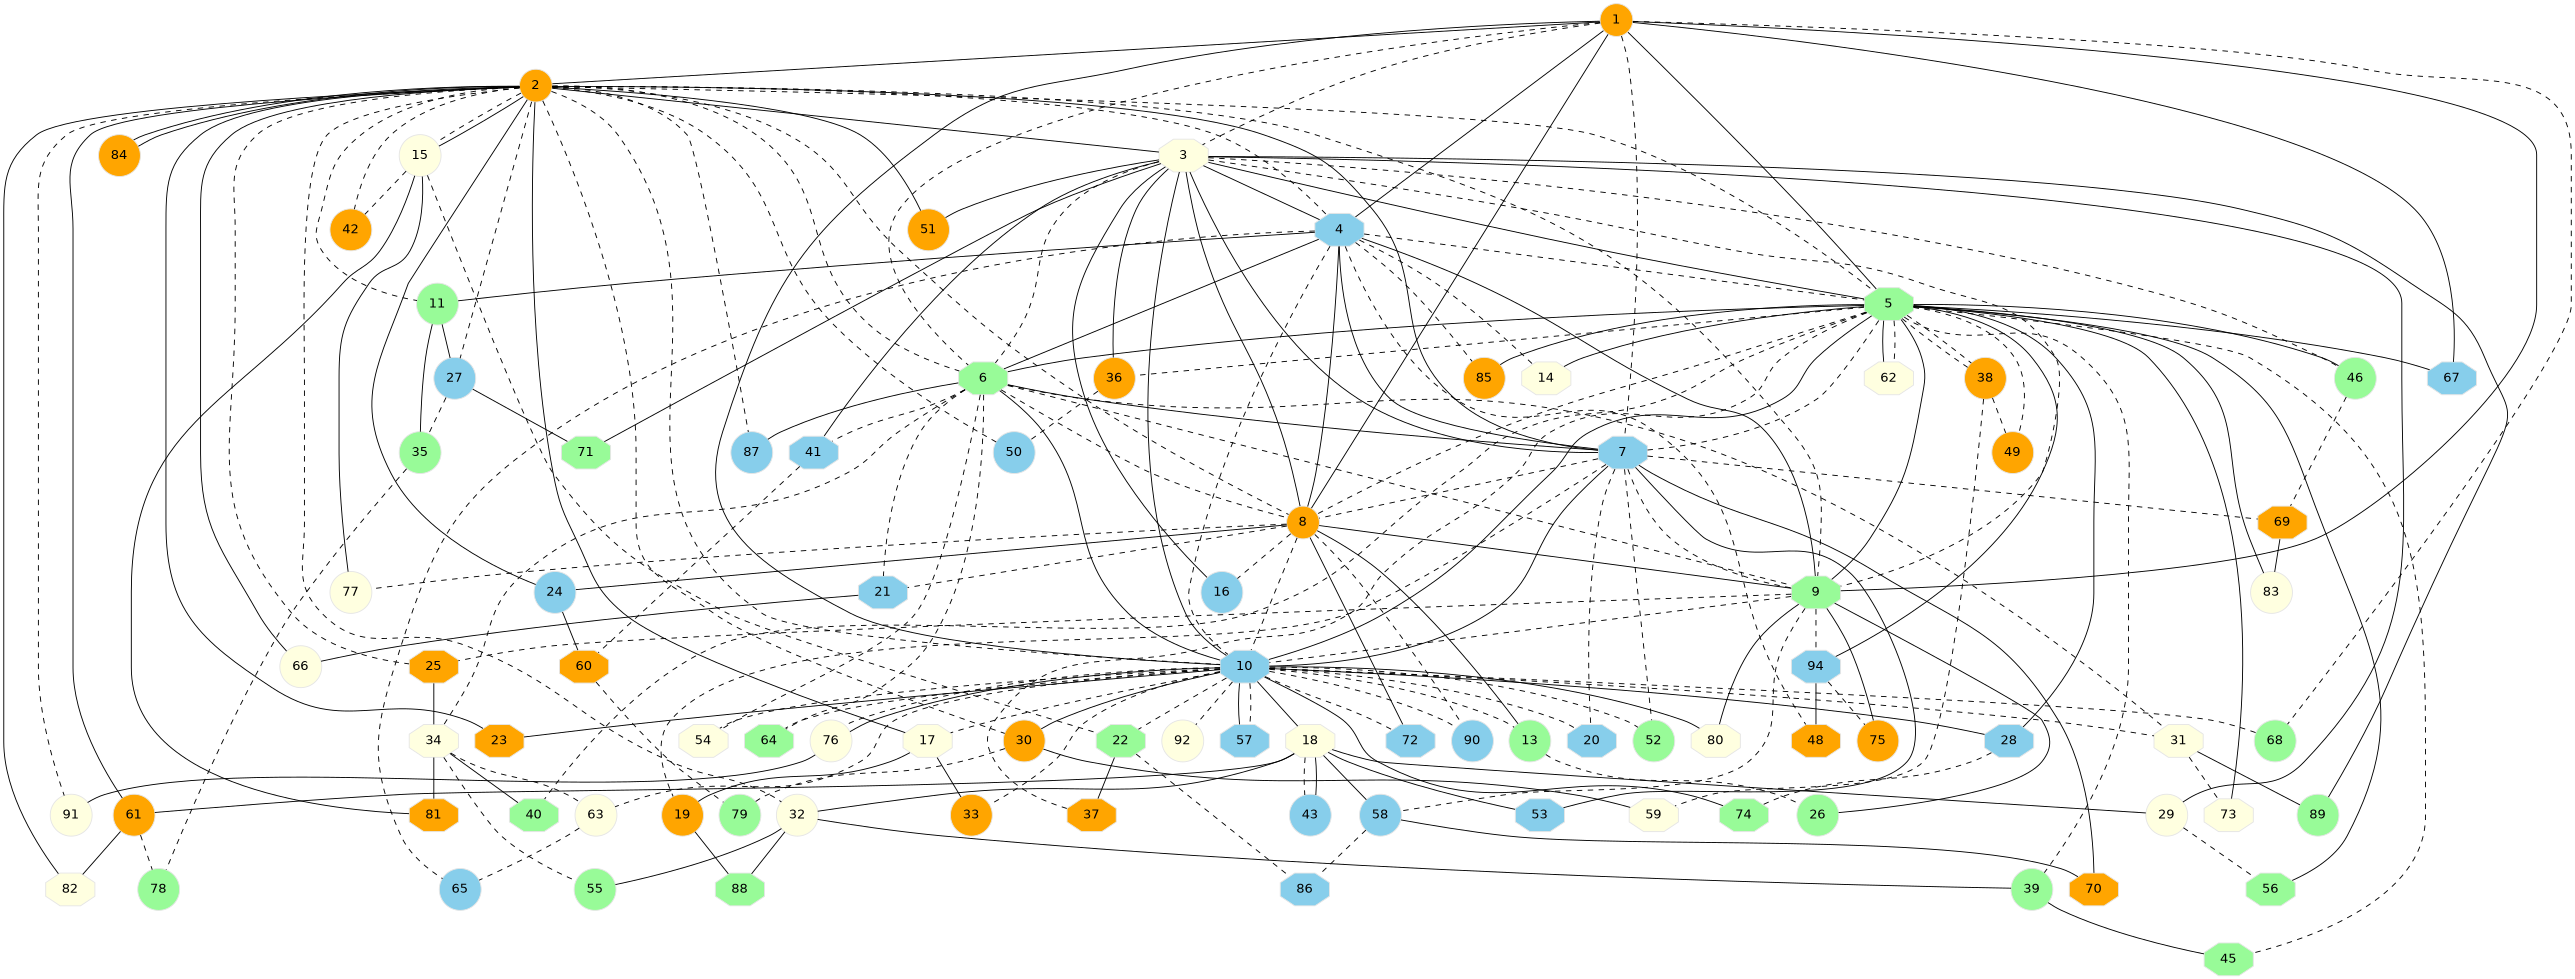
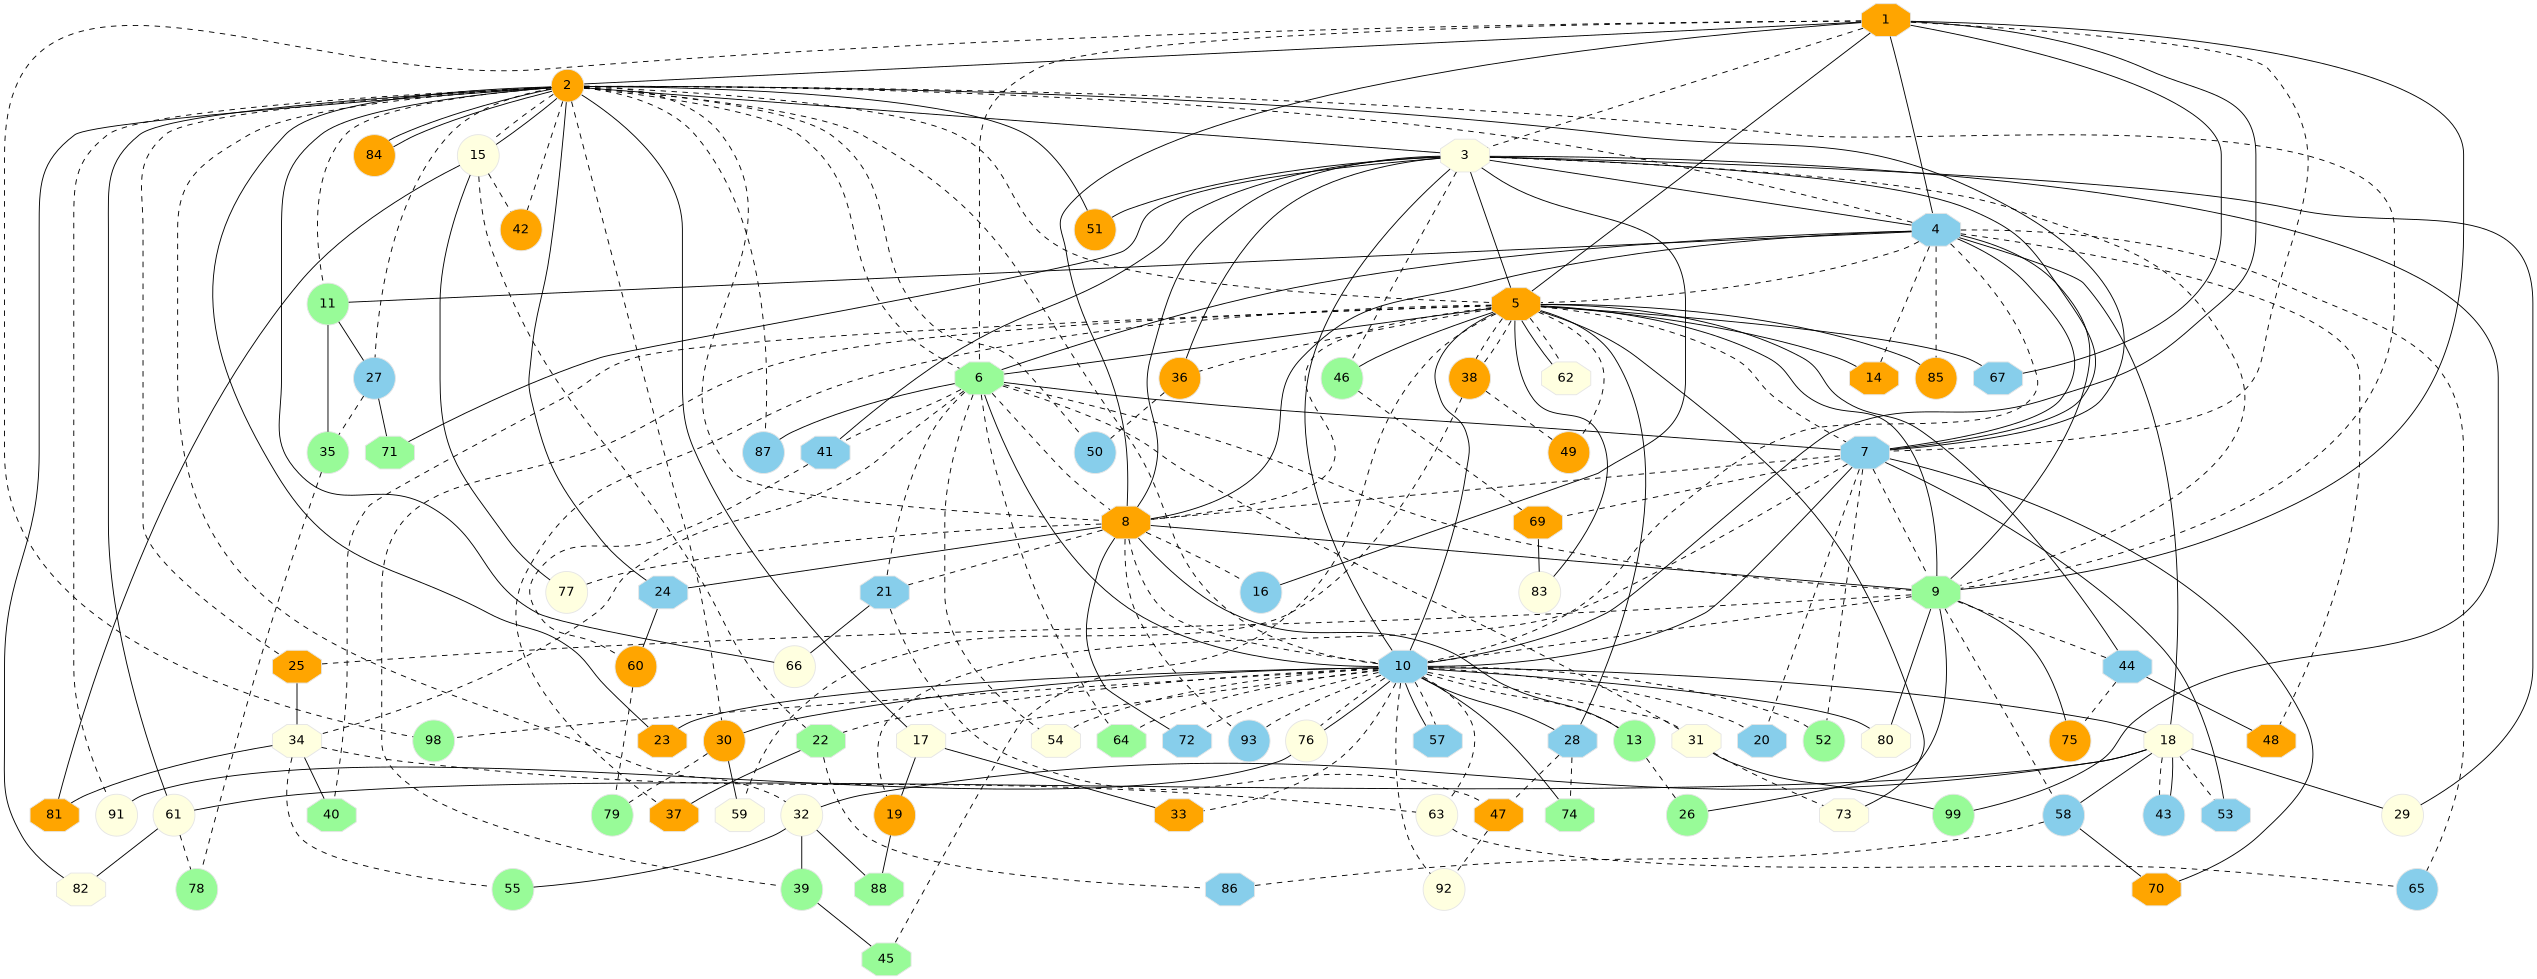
node "1": shape circle -> octagon
edge "3" -- "6": removed
node "5": fillcolor palegreen -> orange
node "14": fillcolor lightyellow -> orange
edge "4" -- "18": added
node "8": shape circle -> octagon
node "24": shape circle -> octagon
node "60": shape octagon -> circle
node "94": label "94" -> "44"
node "90": label "90" -> "93"
node "68": label "68" -> "98"
edge "18" -- "53": style solid -> dashed
node "61": fillcolor orange -> lightyellow
node "33": shape circle -> octagon
node "47": added
node "89": label "89" -> "99"
node "56": removed
